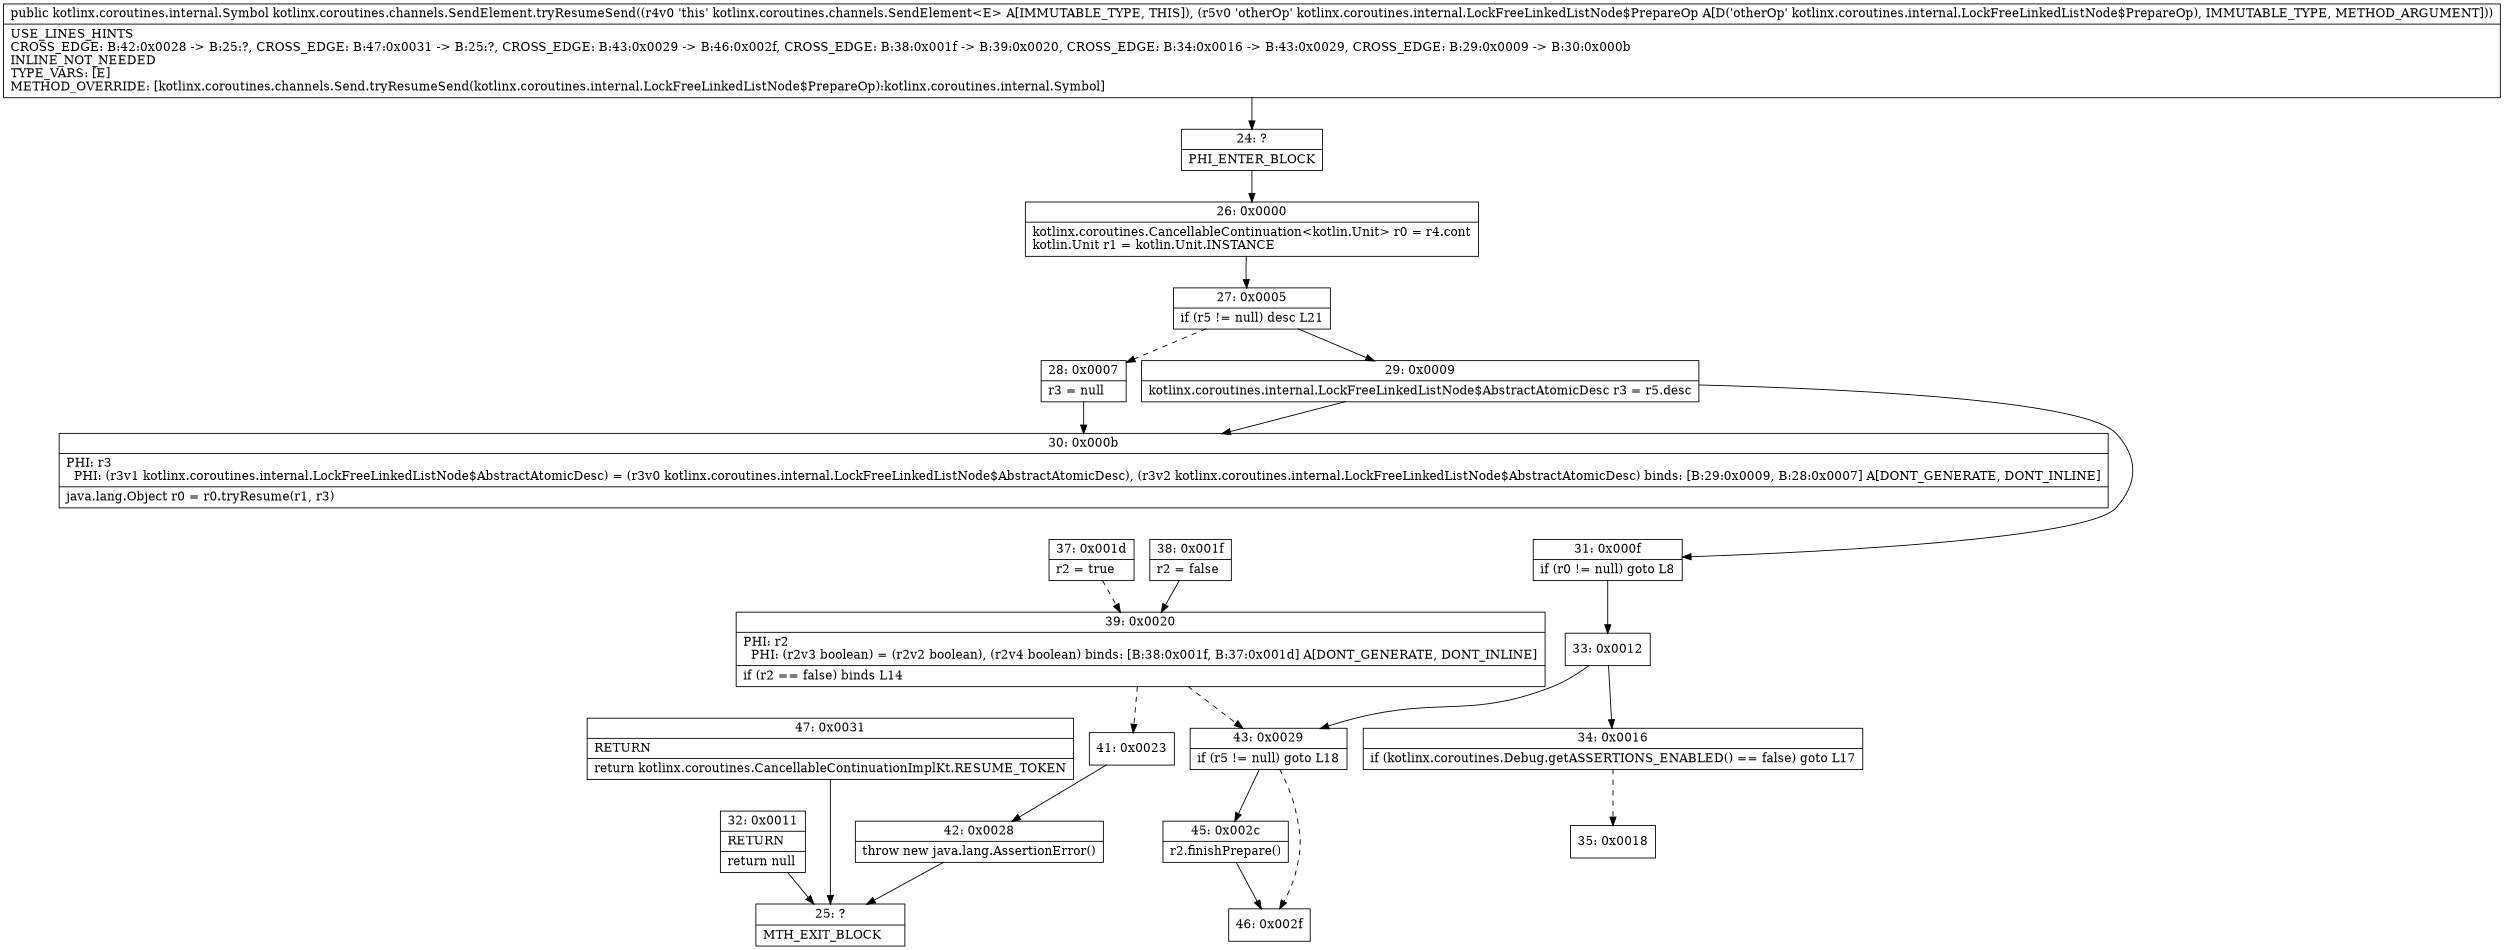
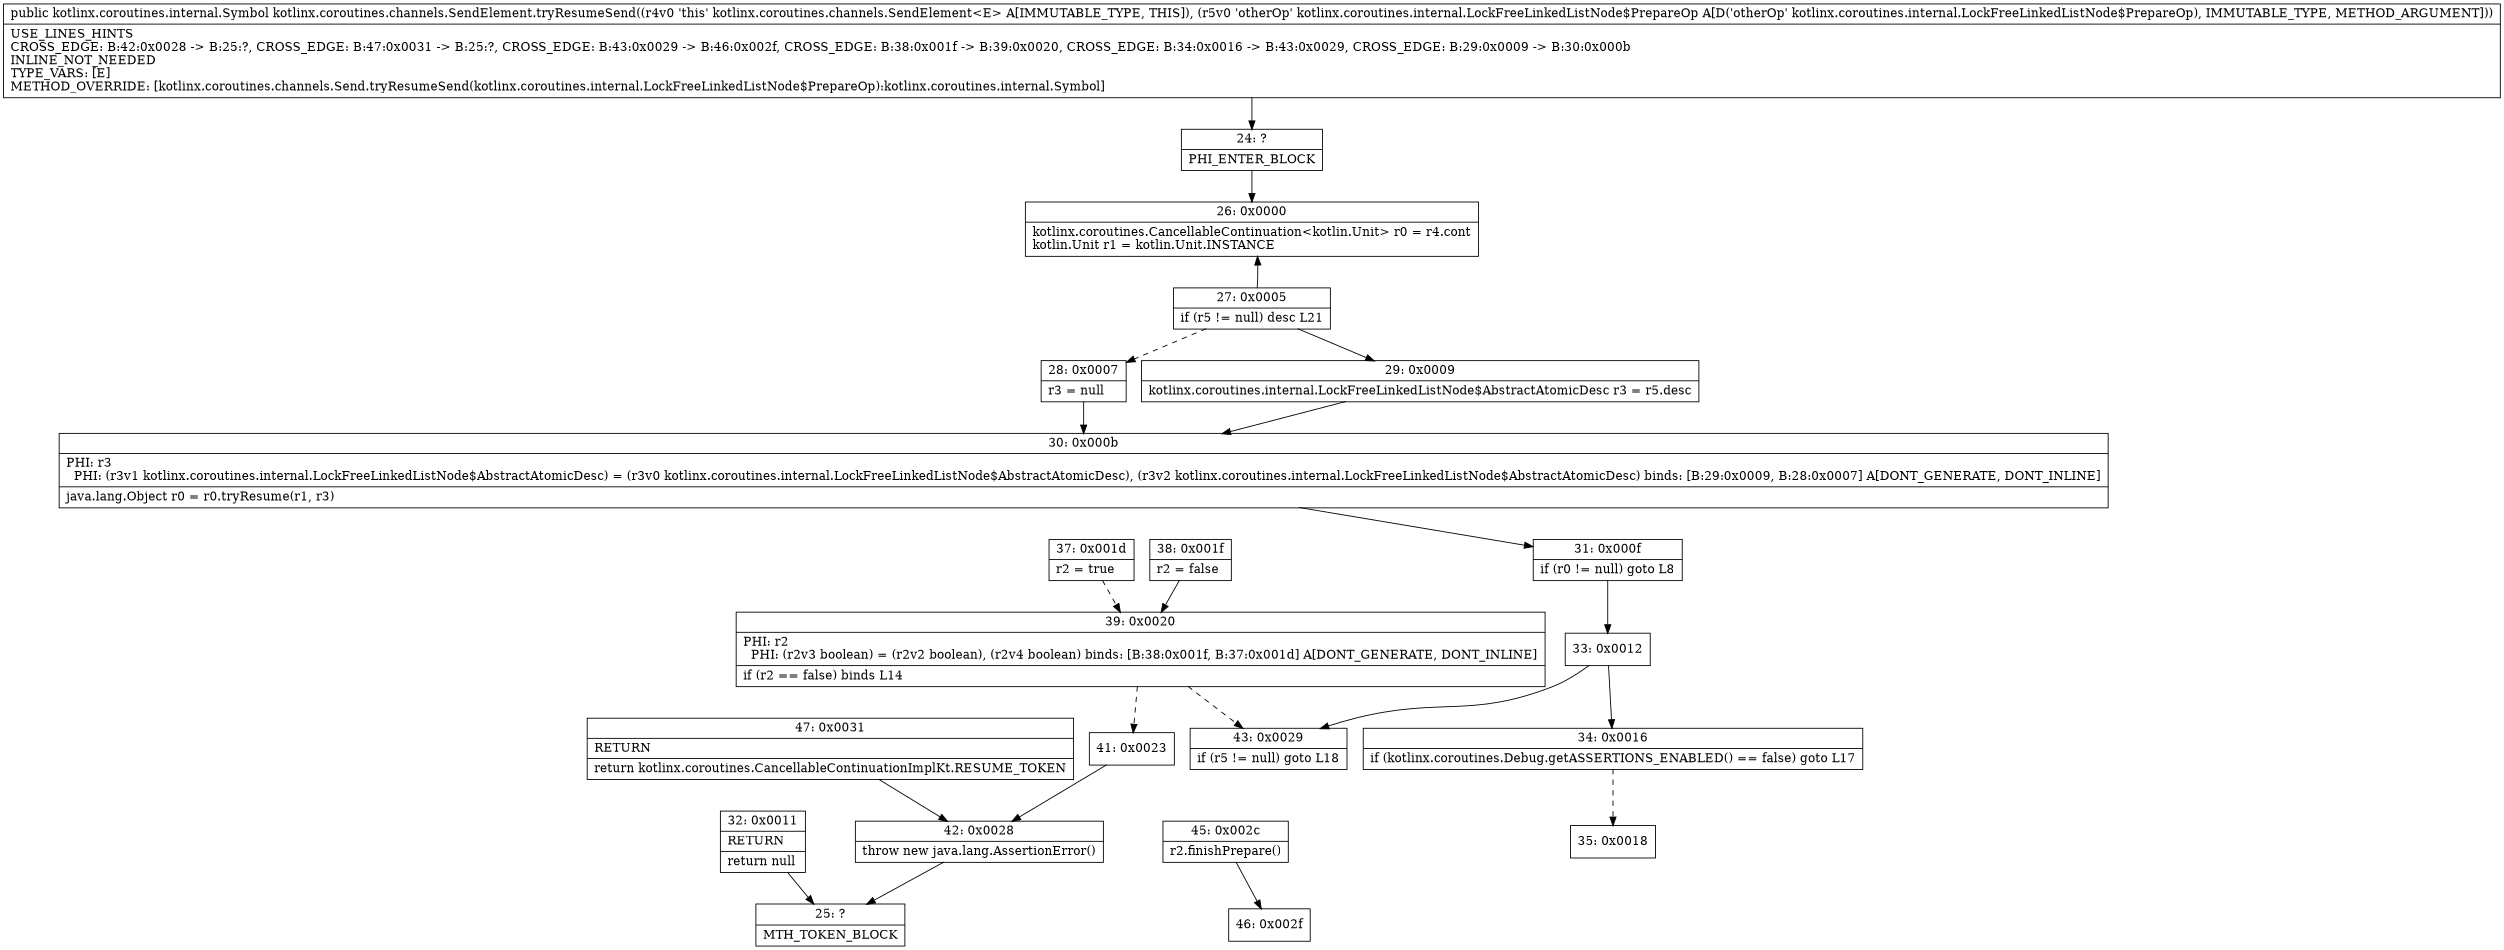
edge "26: 0x0000" -> "27: 0x0005": reversed
edge "29: 0x0009" -> "31: 0x000f": now "30: 0x000b" -> "31: 0x000f"
edge "43: 0x0029" -> "45: 0x002c": removed
edge "43: 0x0029" -> "46: 0x002f": removed
edge "47: 0x0031" -> "25: ?": now "47: 0x0031" -> "42: 0x0028"
node "25: ?": text "MTH_EXIT_BLOCK" -> "MTH_TOKEN_BLOCK"
